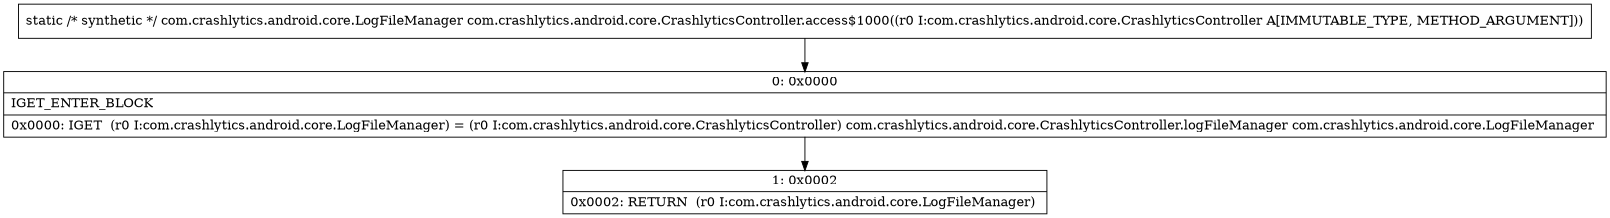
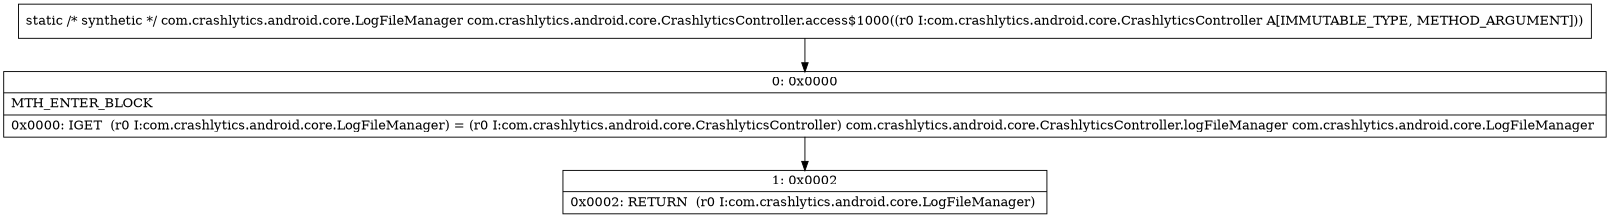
node "0: 0x0000": text "IGET_ENTER_BLOCK" -> "MTH_ENTER_BLOCK"
